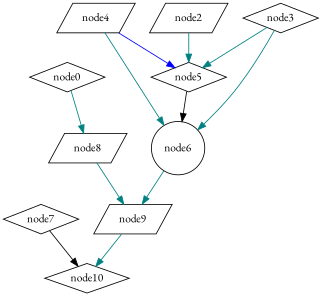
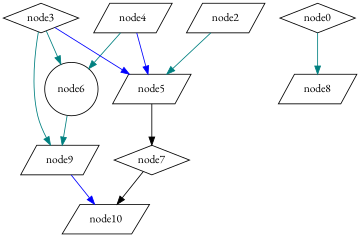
edge "node3" -> "node5": color teal -> blue
node "node5": shape diamond -> parallelogram
edge "node5" -> "node6": now "node5" -> "node7"
edge "node8" -> "node9": now "node3" -> "node9"
edge "node9" -> "node10": color teal -> blue
node "node10": shape diamond -> parallelogram
